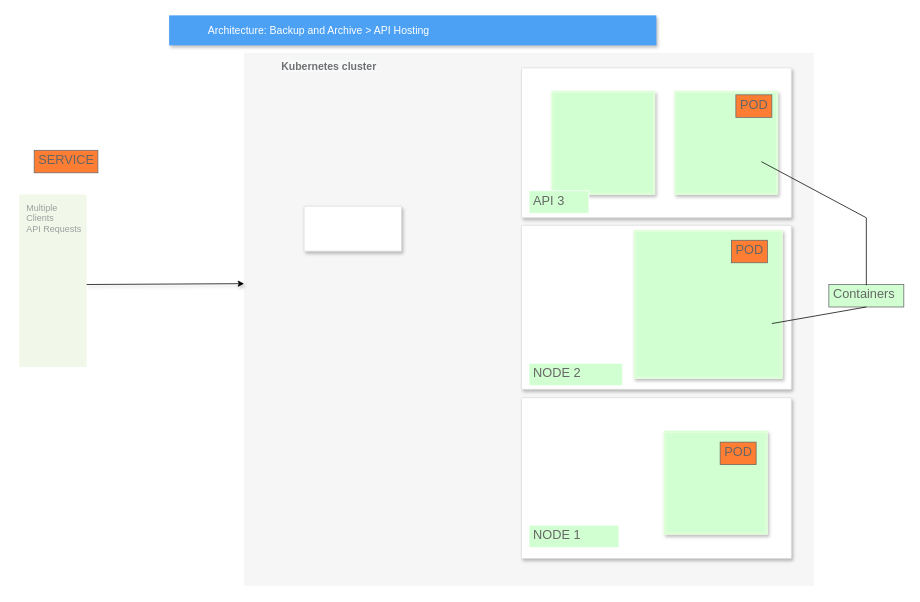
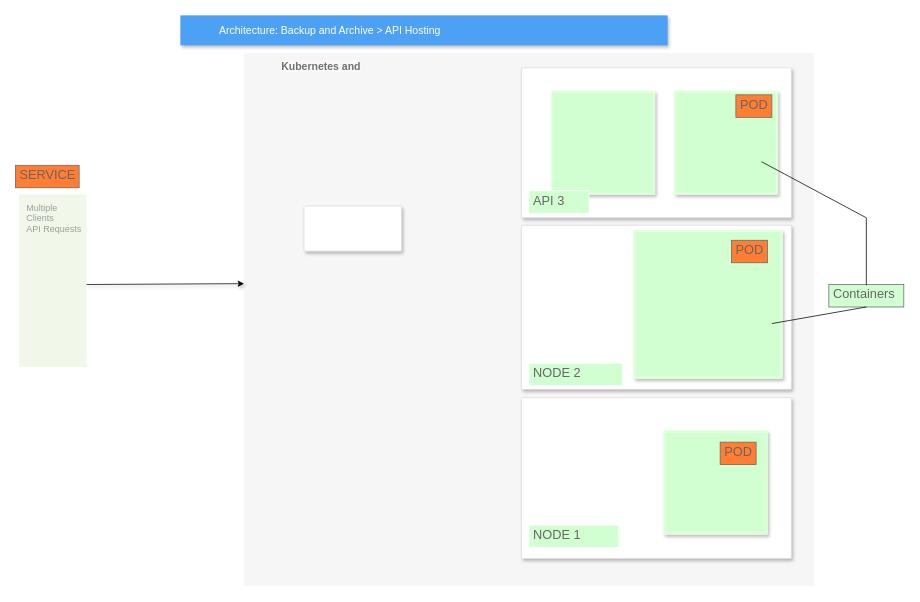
node "Architecture: Backup and Archive > API Hosting": moved (413, 30) -> (424, 30)
node "Kubernetes cluster": label "Kubernetes cluster" -> "Kubernetes and"
node "SERVICE": moved (66, 162) -> (47, 177)
